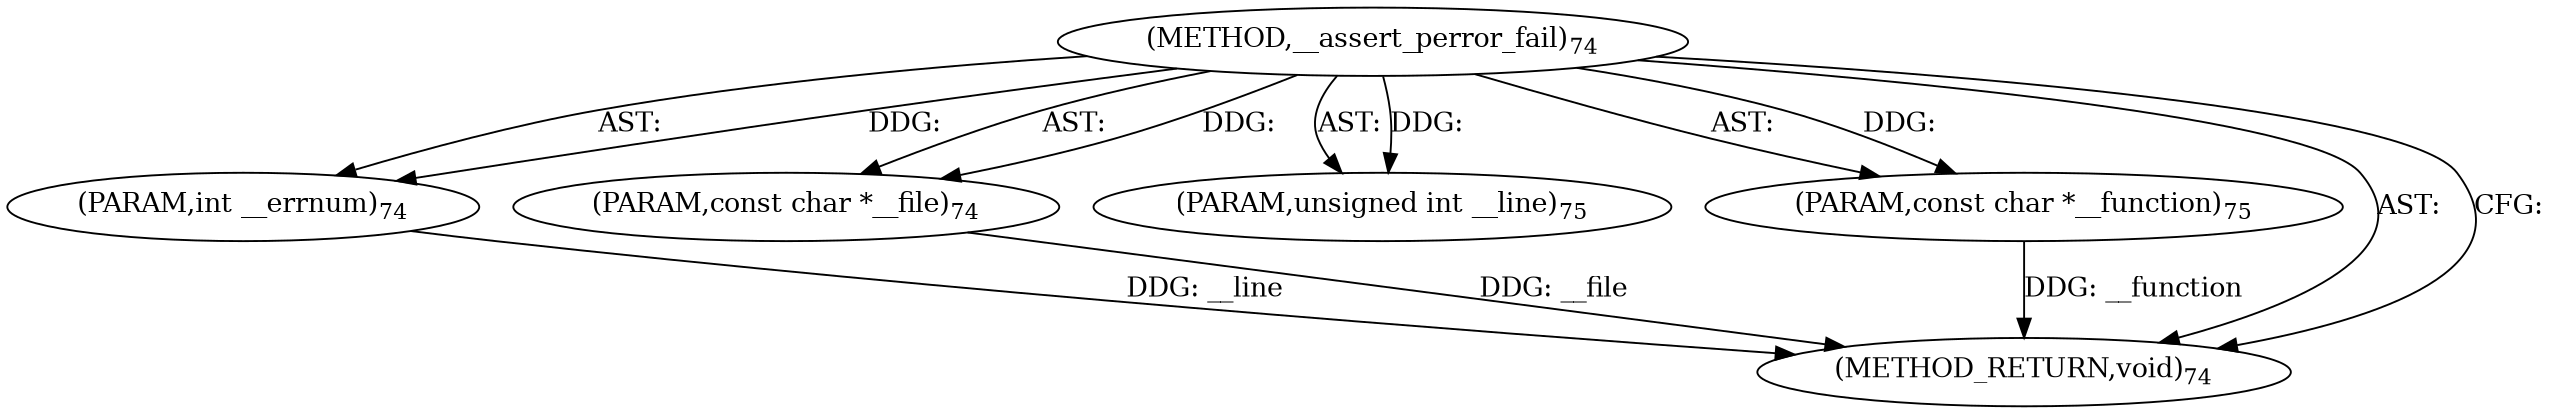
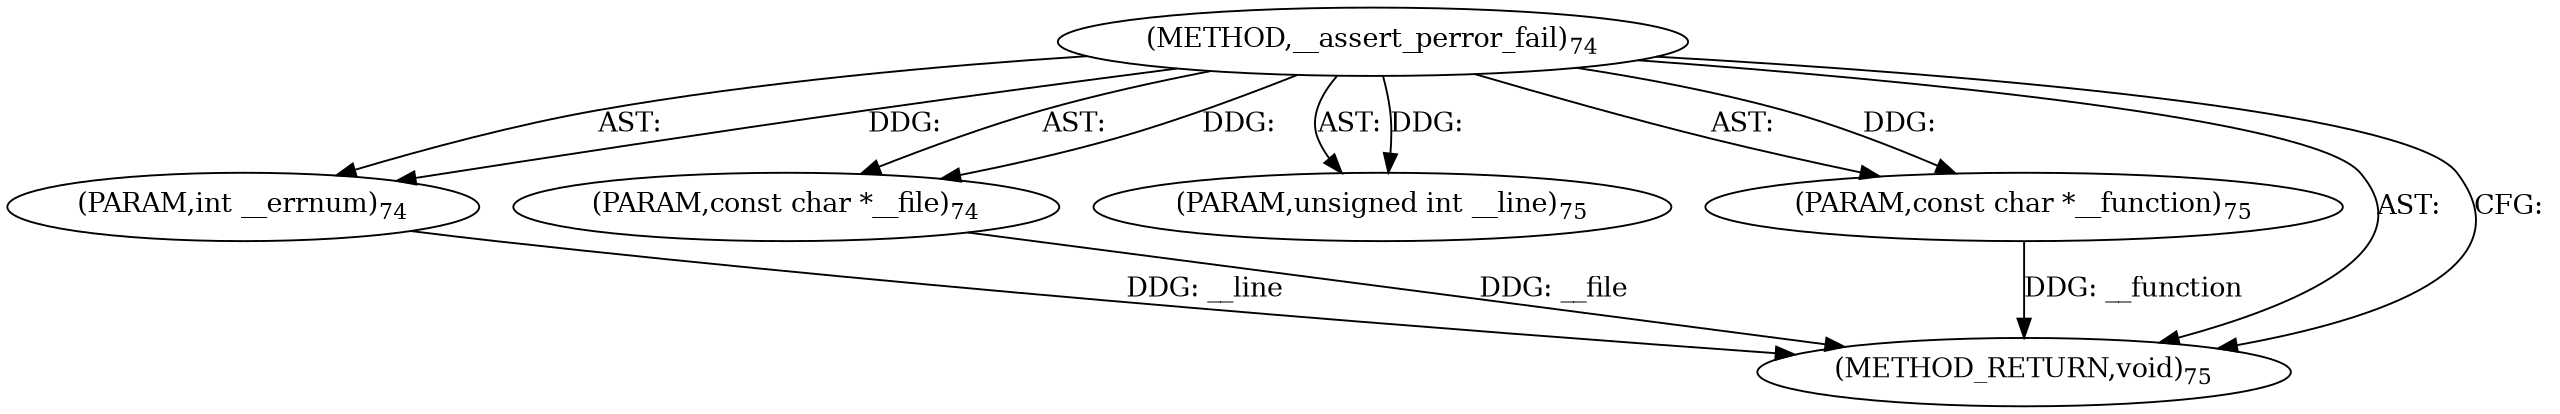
node "(METHOD_RETURN,void)": text "74" -> "75"
